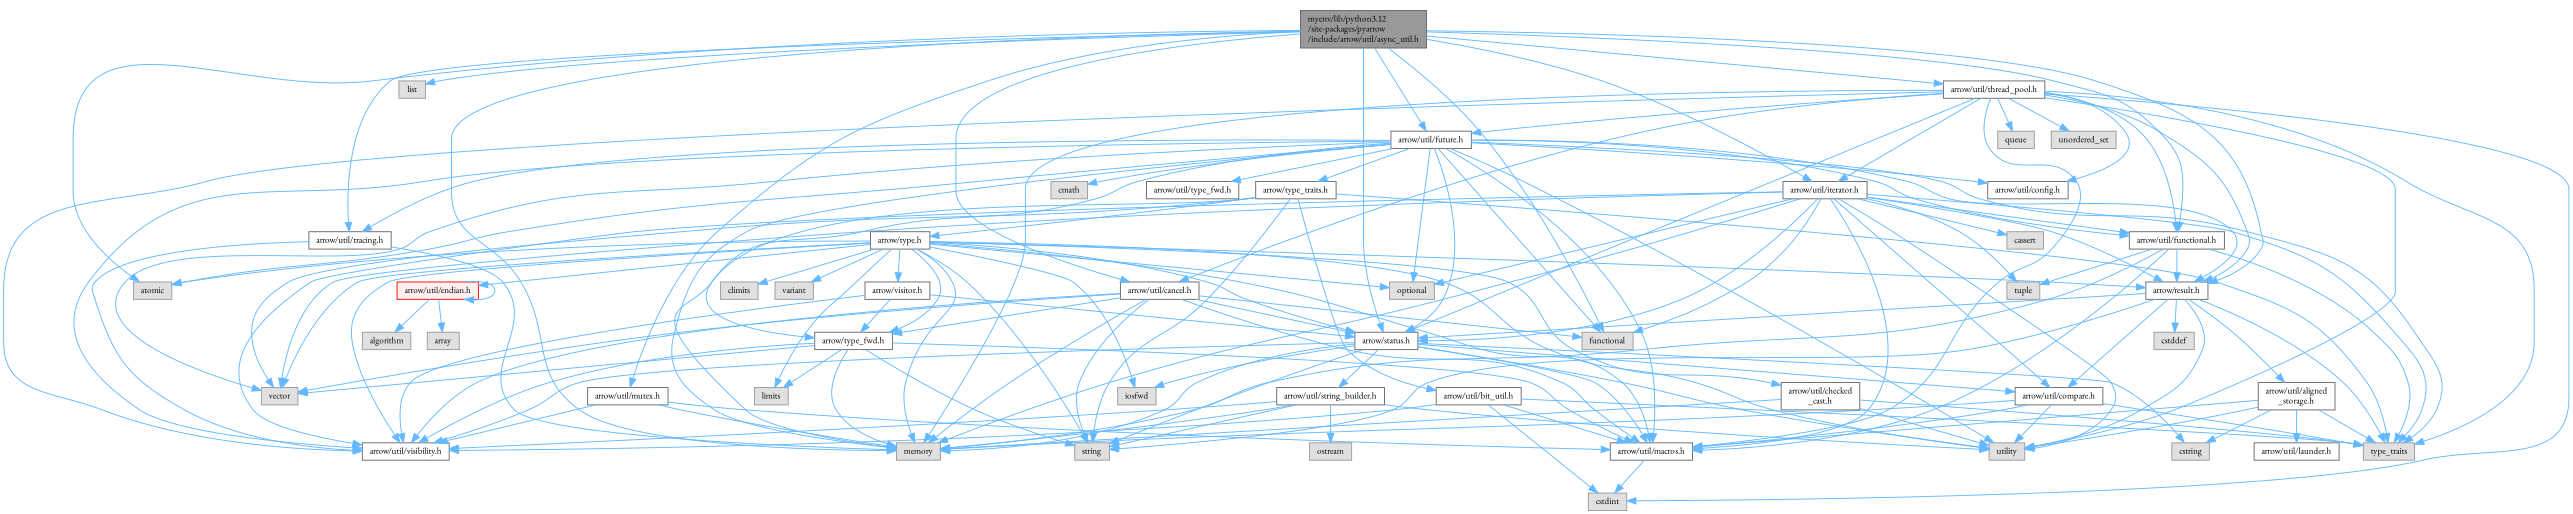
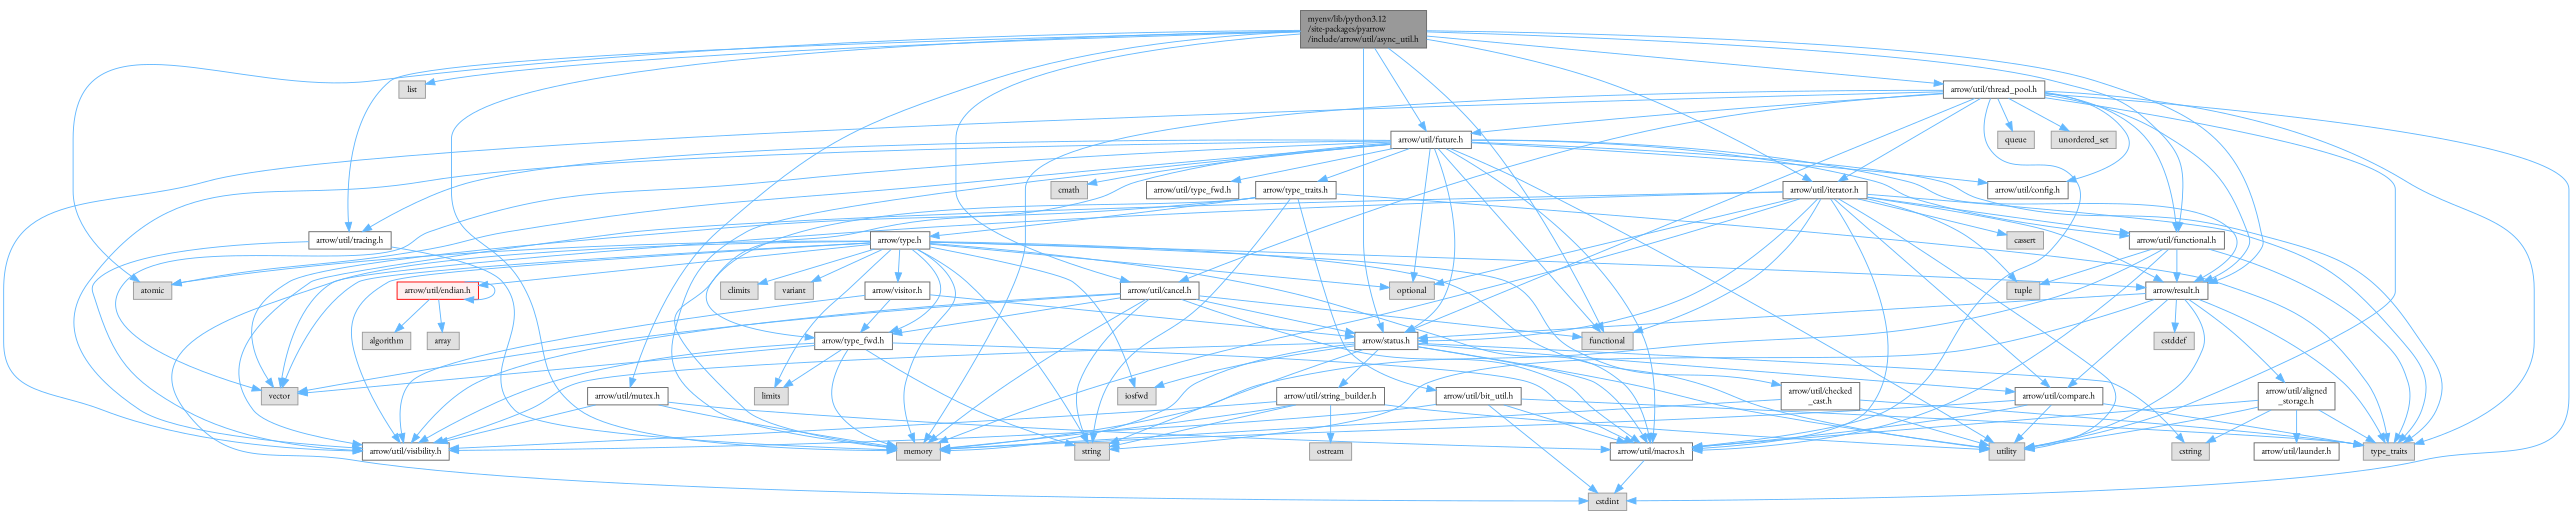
edge "arrow/type.h" -> "arrow/status.h": now "arrow/type.h" -> "cstdint"
